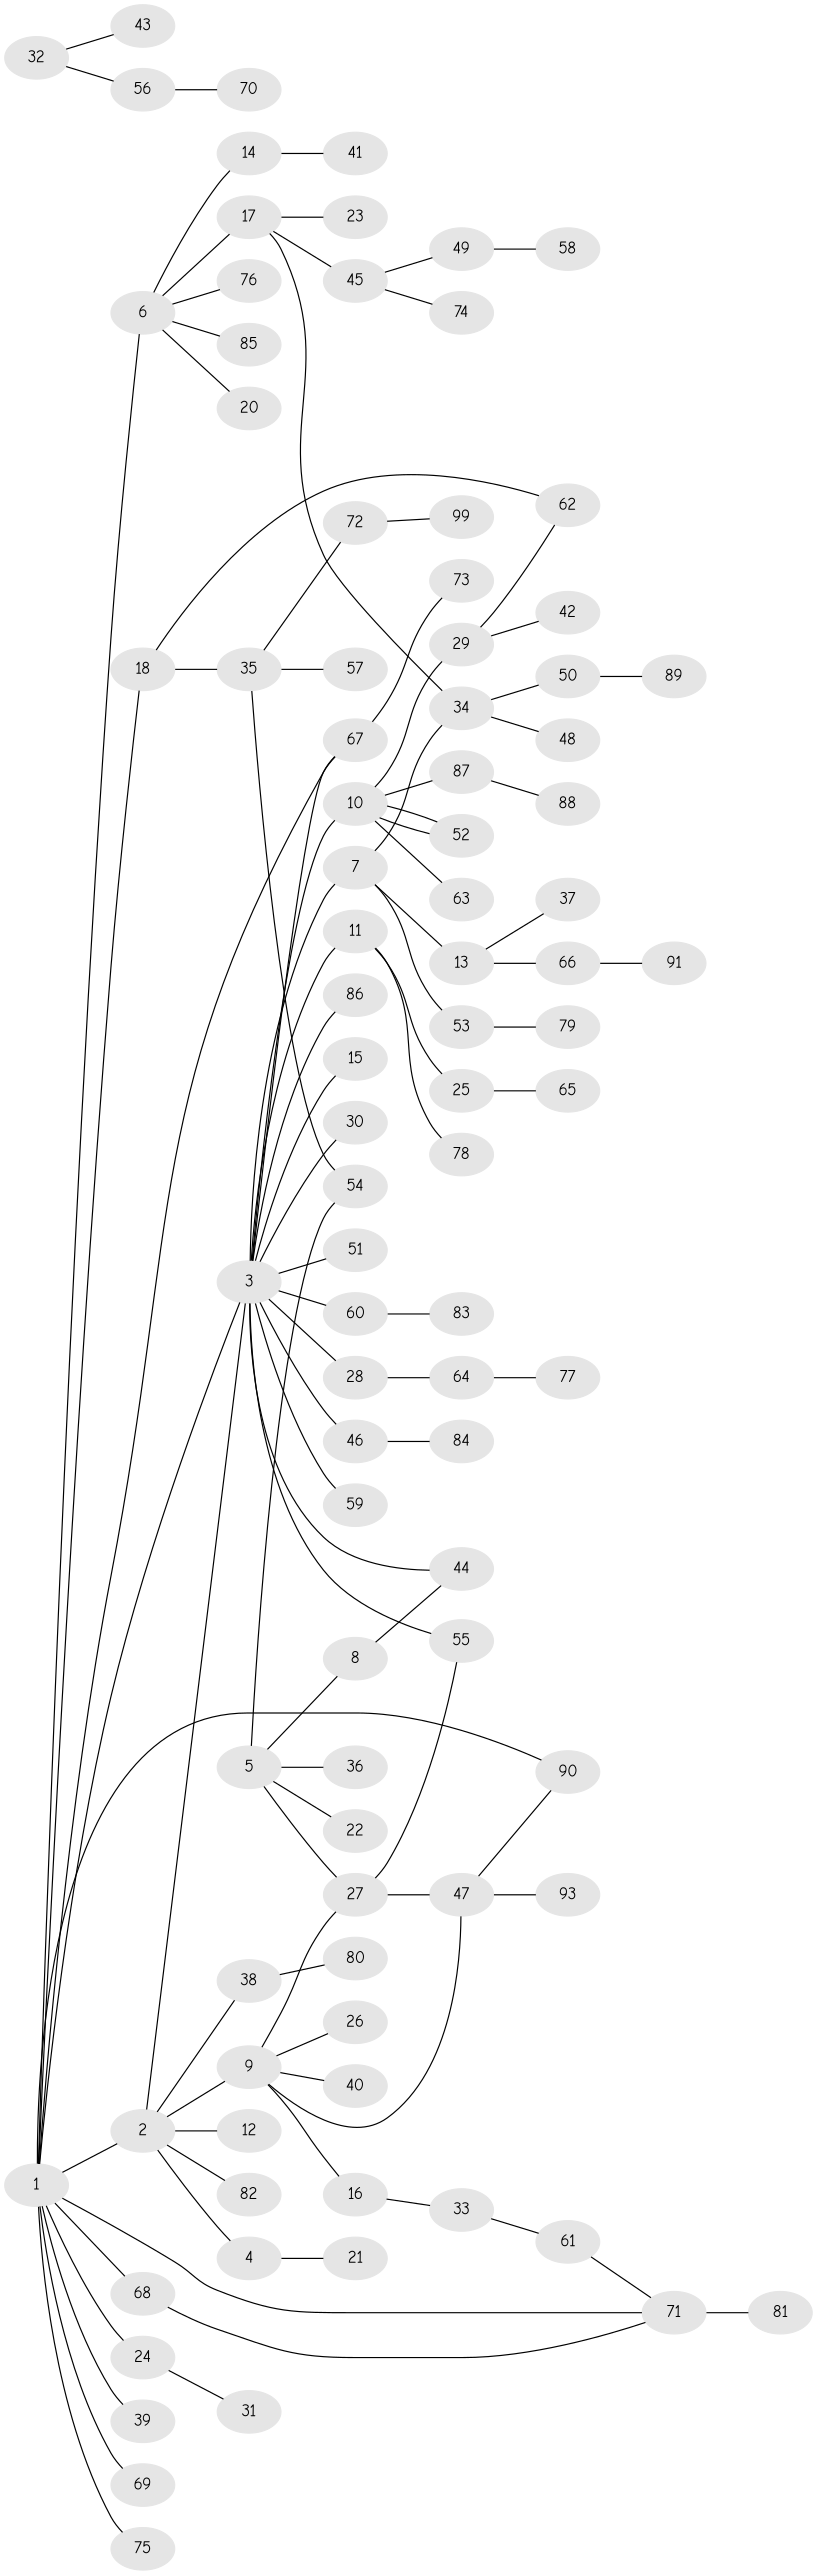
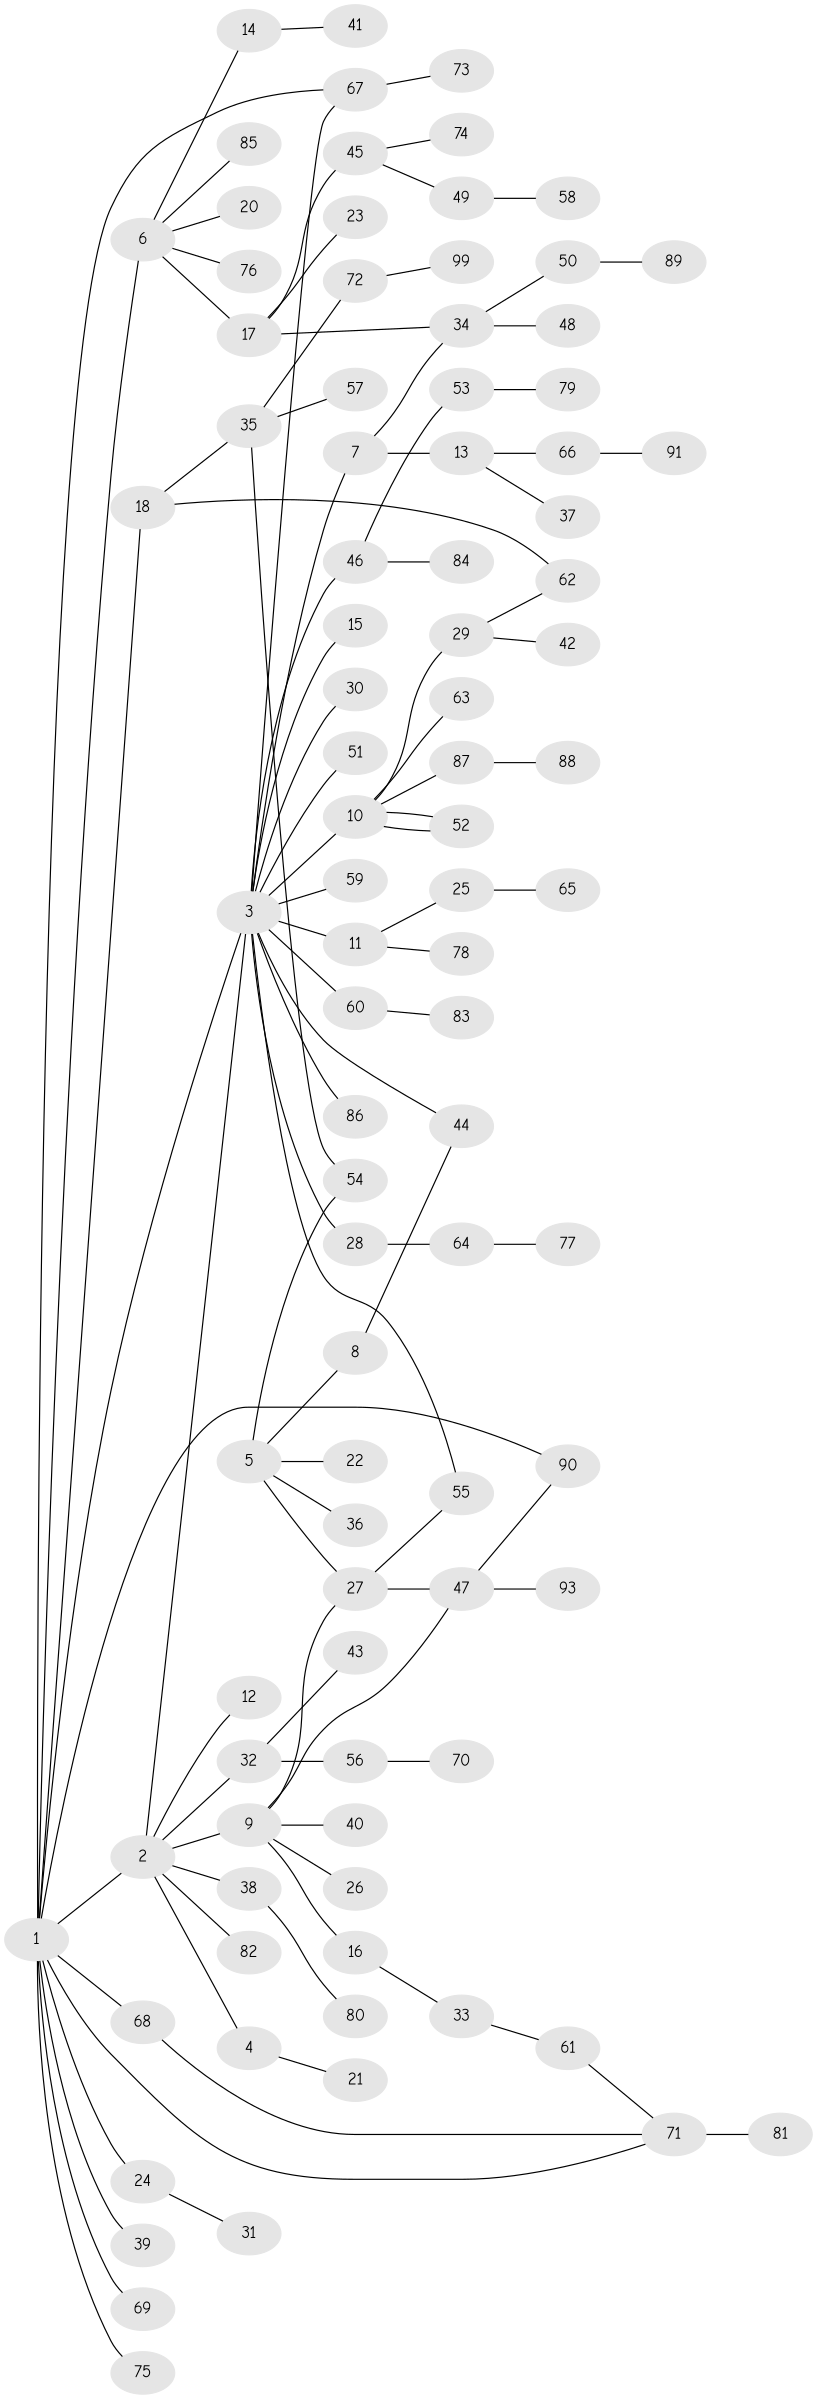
edge "7" -- "53": now "46" -- "53"
edge "32" -- "2": added
